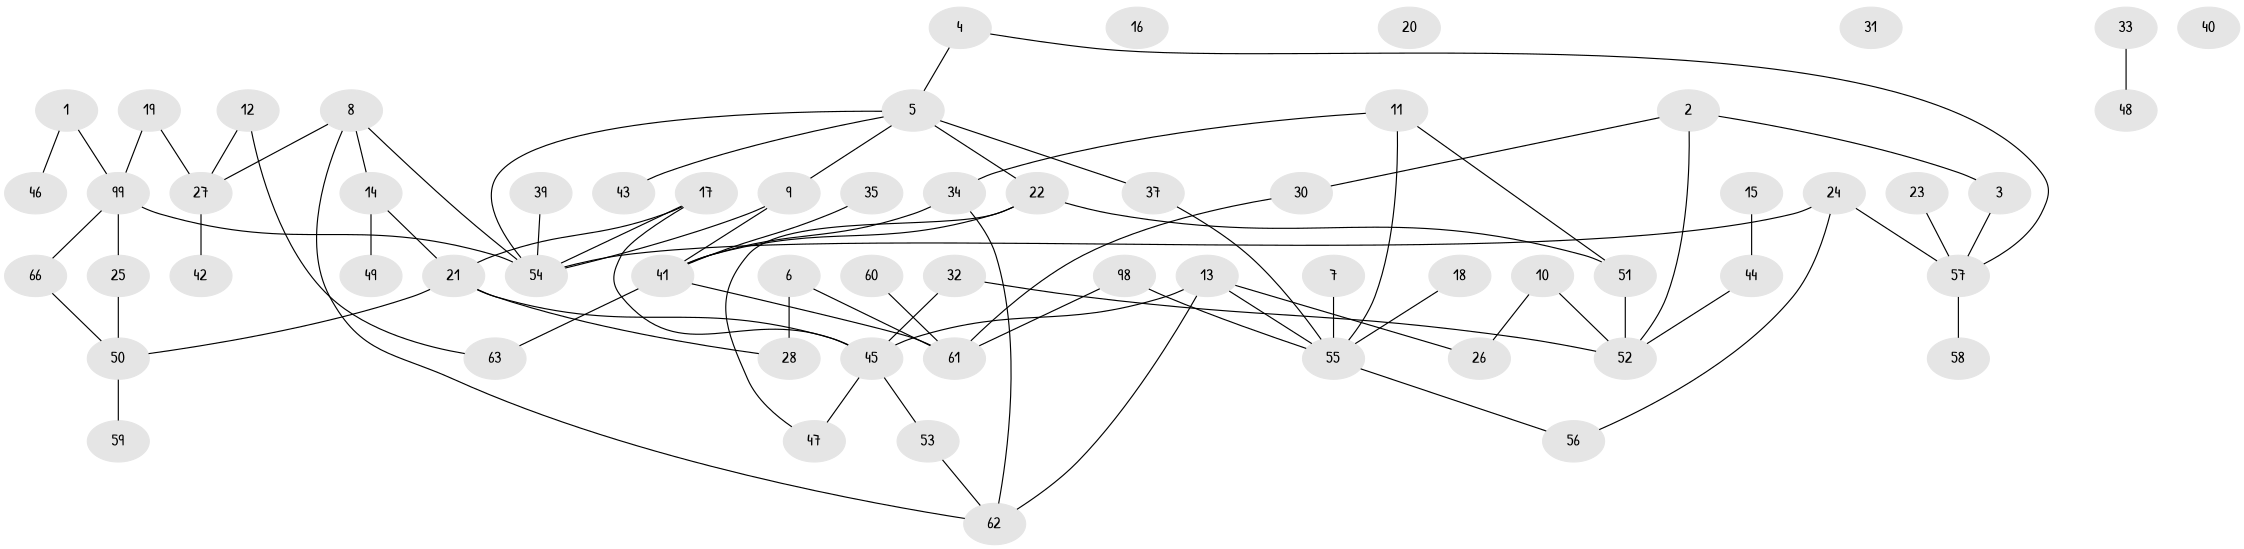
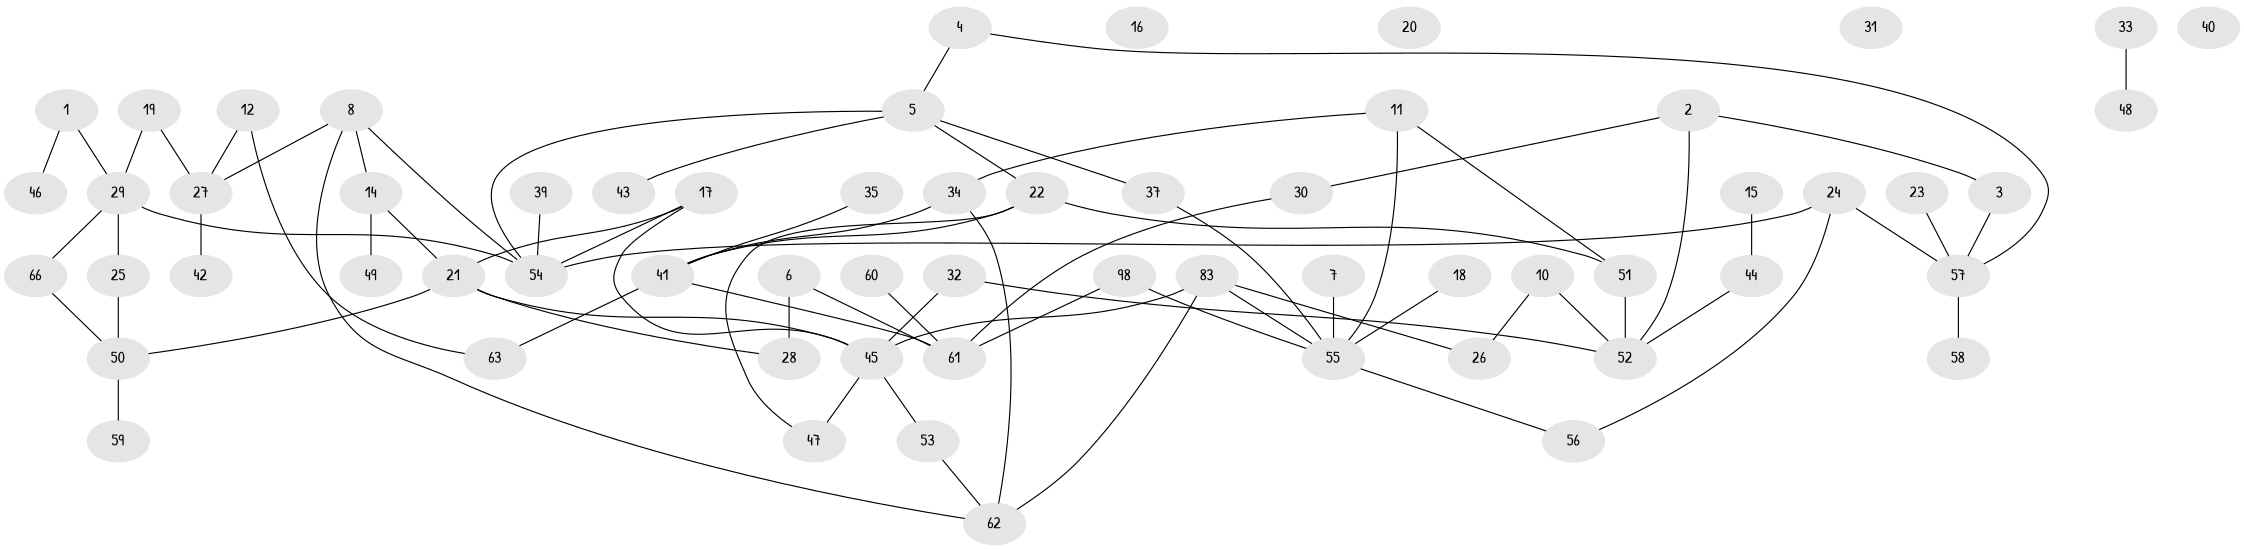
node "99": label "99" -> "29"
node "9": removed
node "13": label "13" -> "83"
